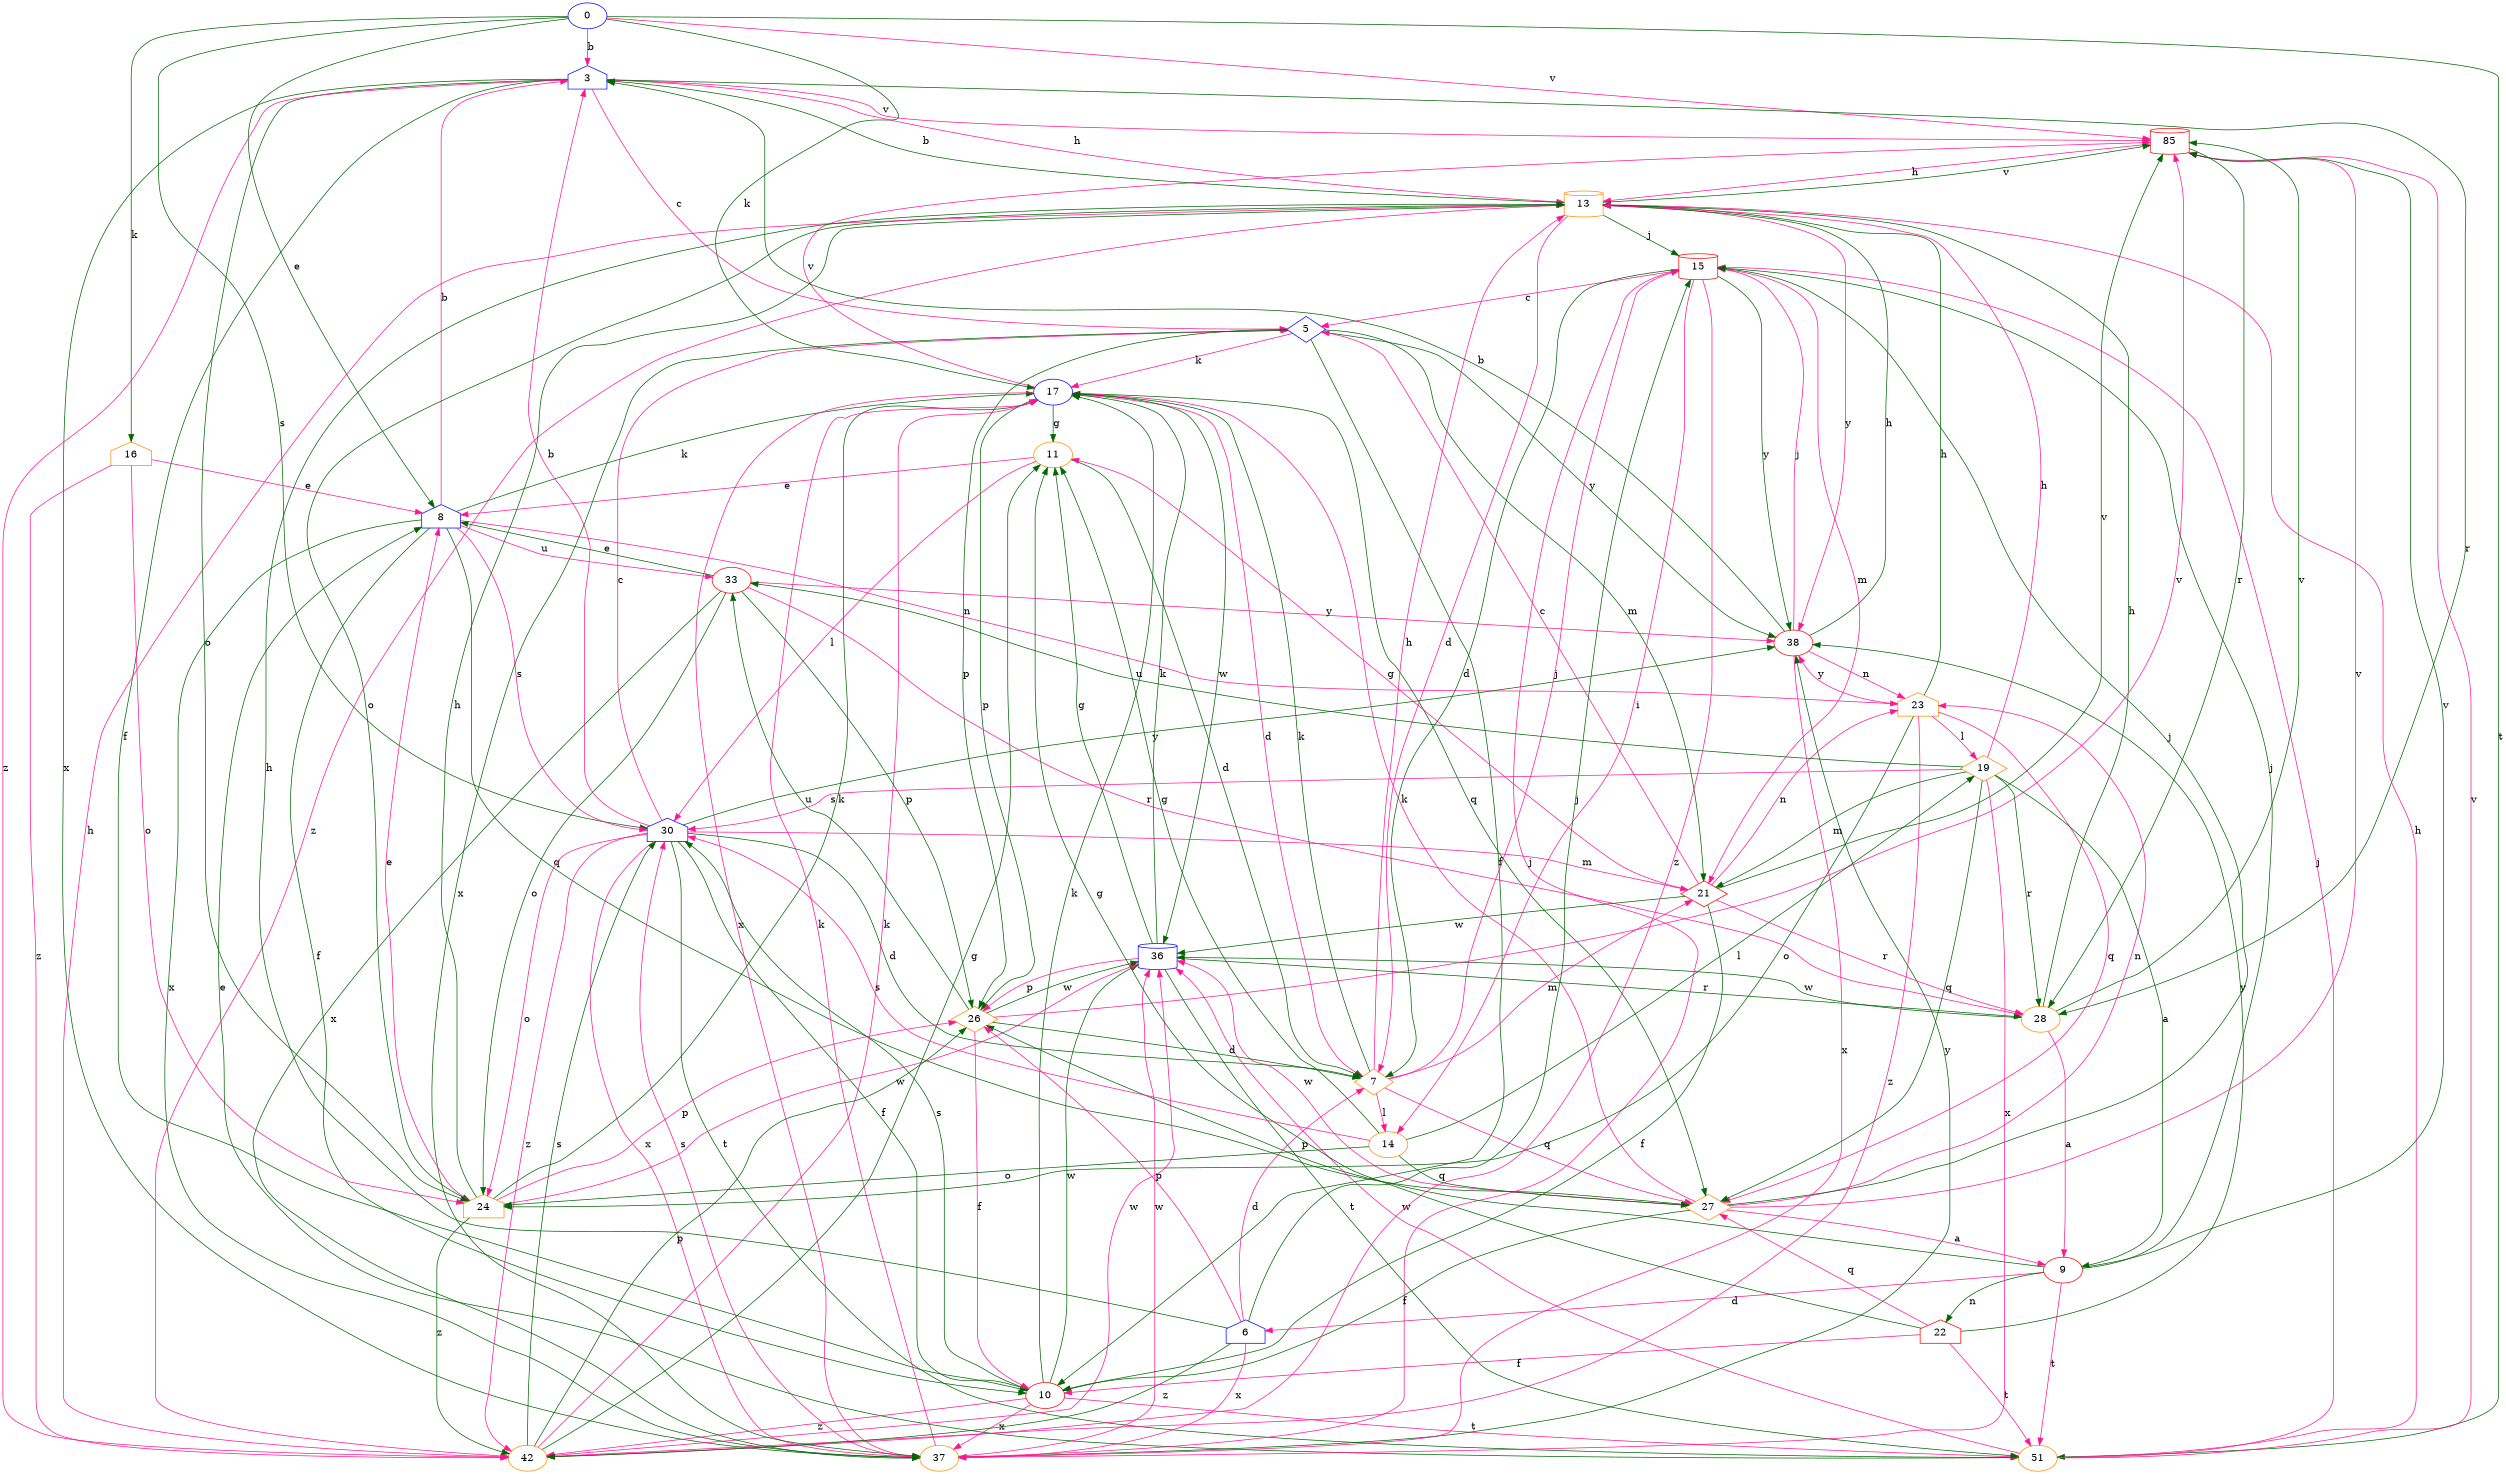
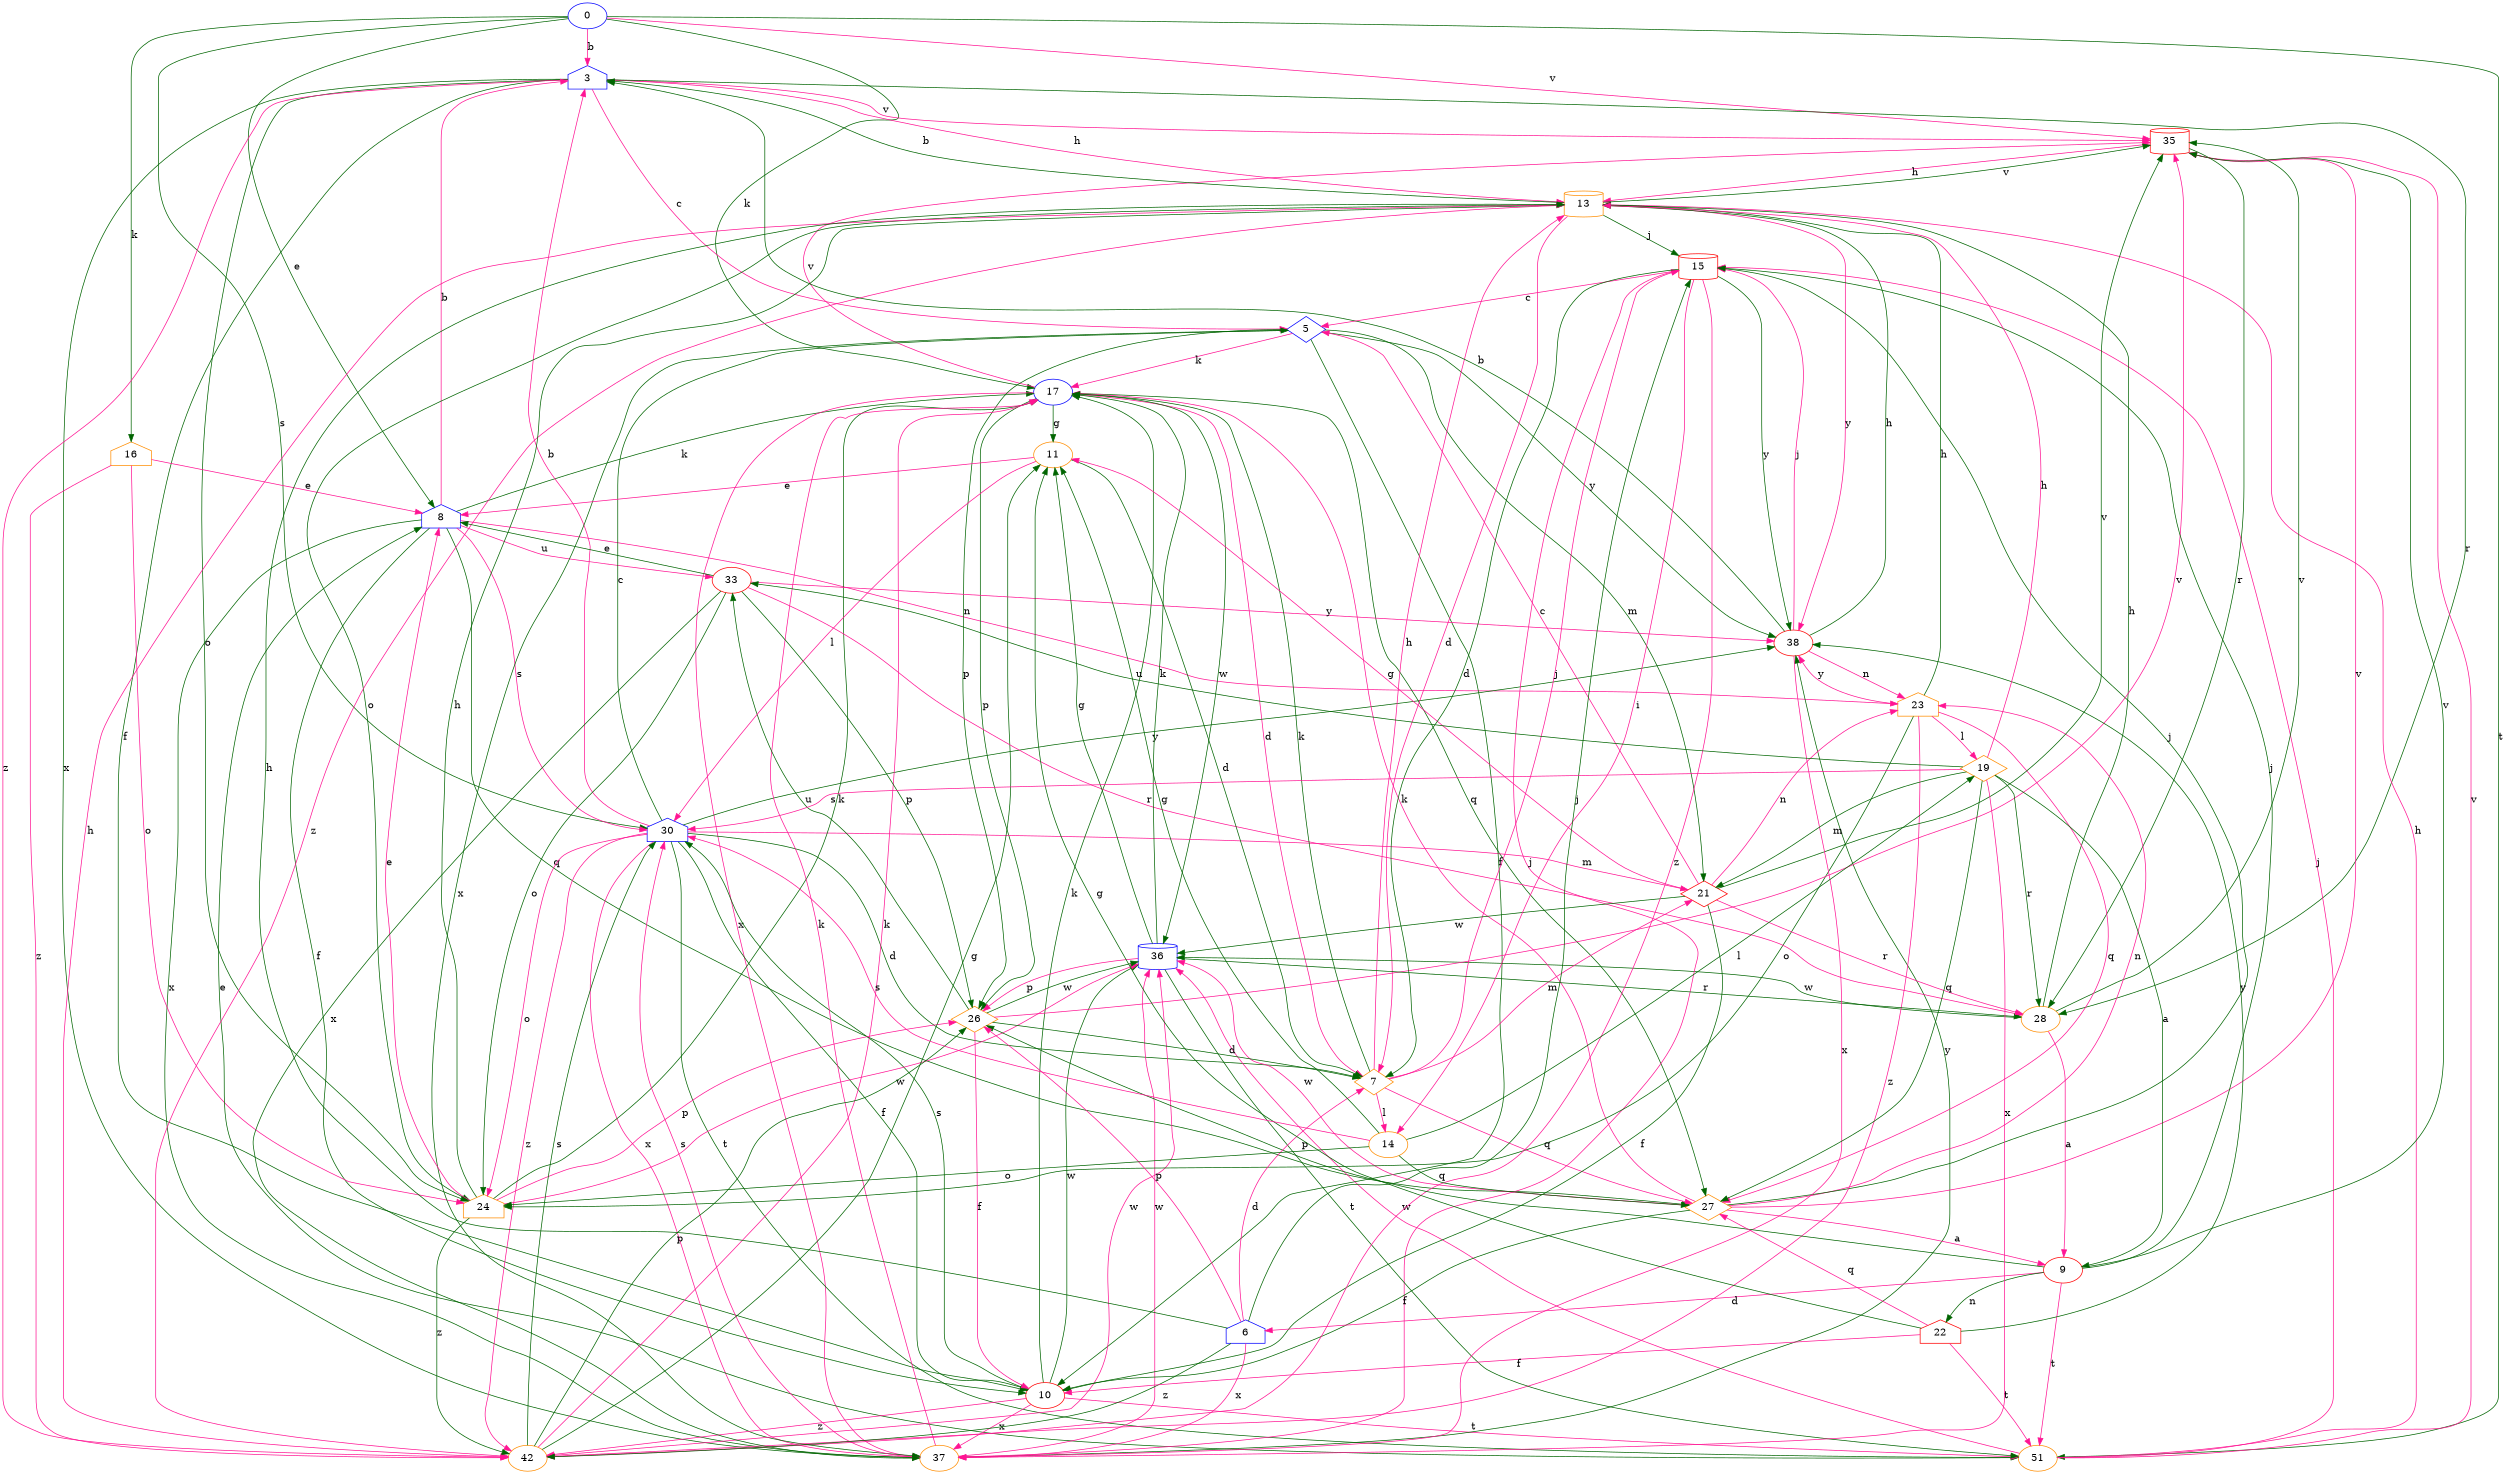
node "85": label "85" -> "35"
edge "30" -> "5": color deeppink -> darkgreen
edge "15" -> "21": removed, label "m"
